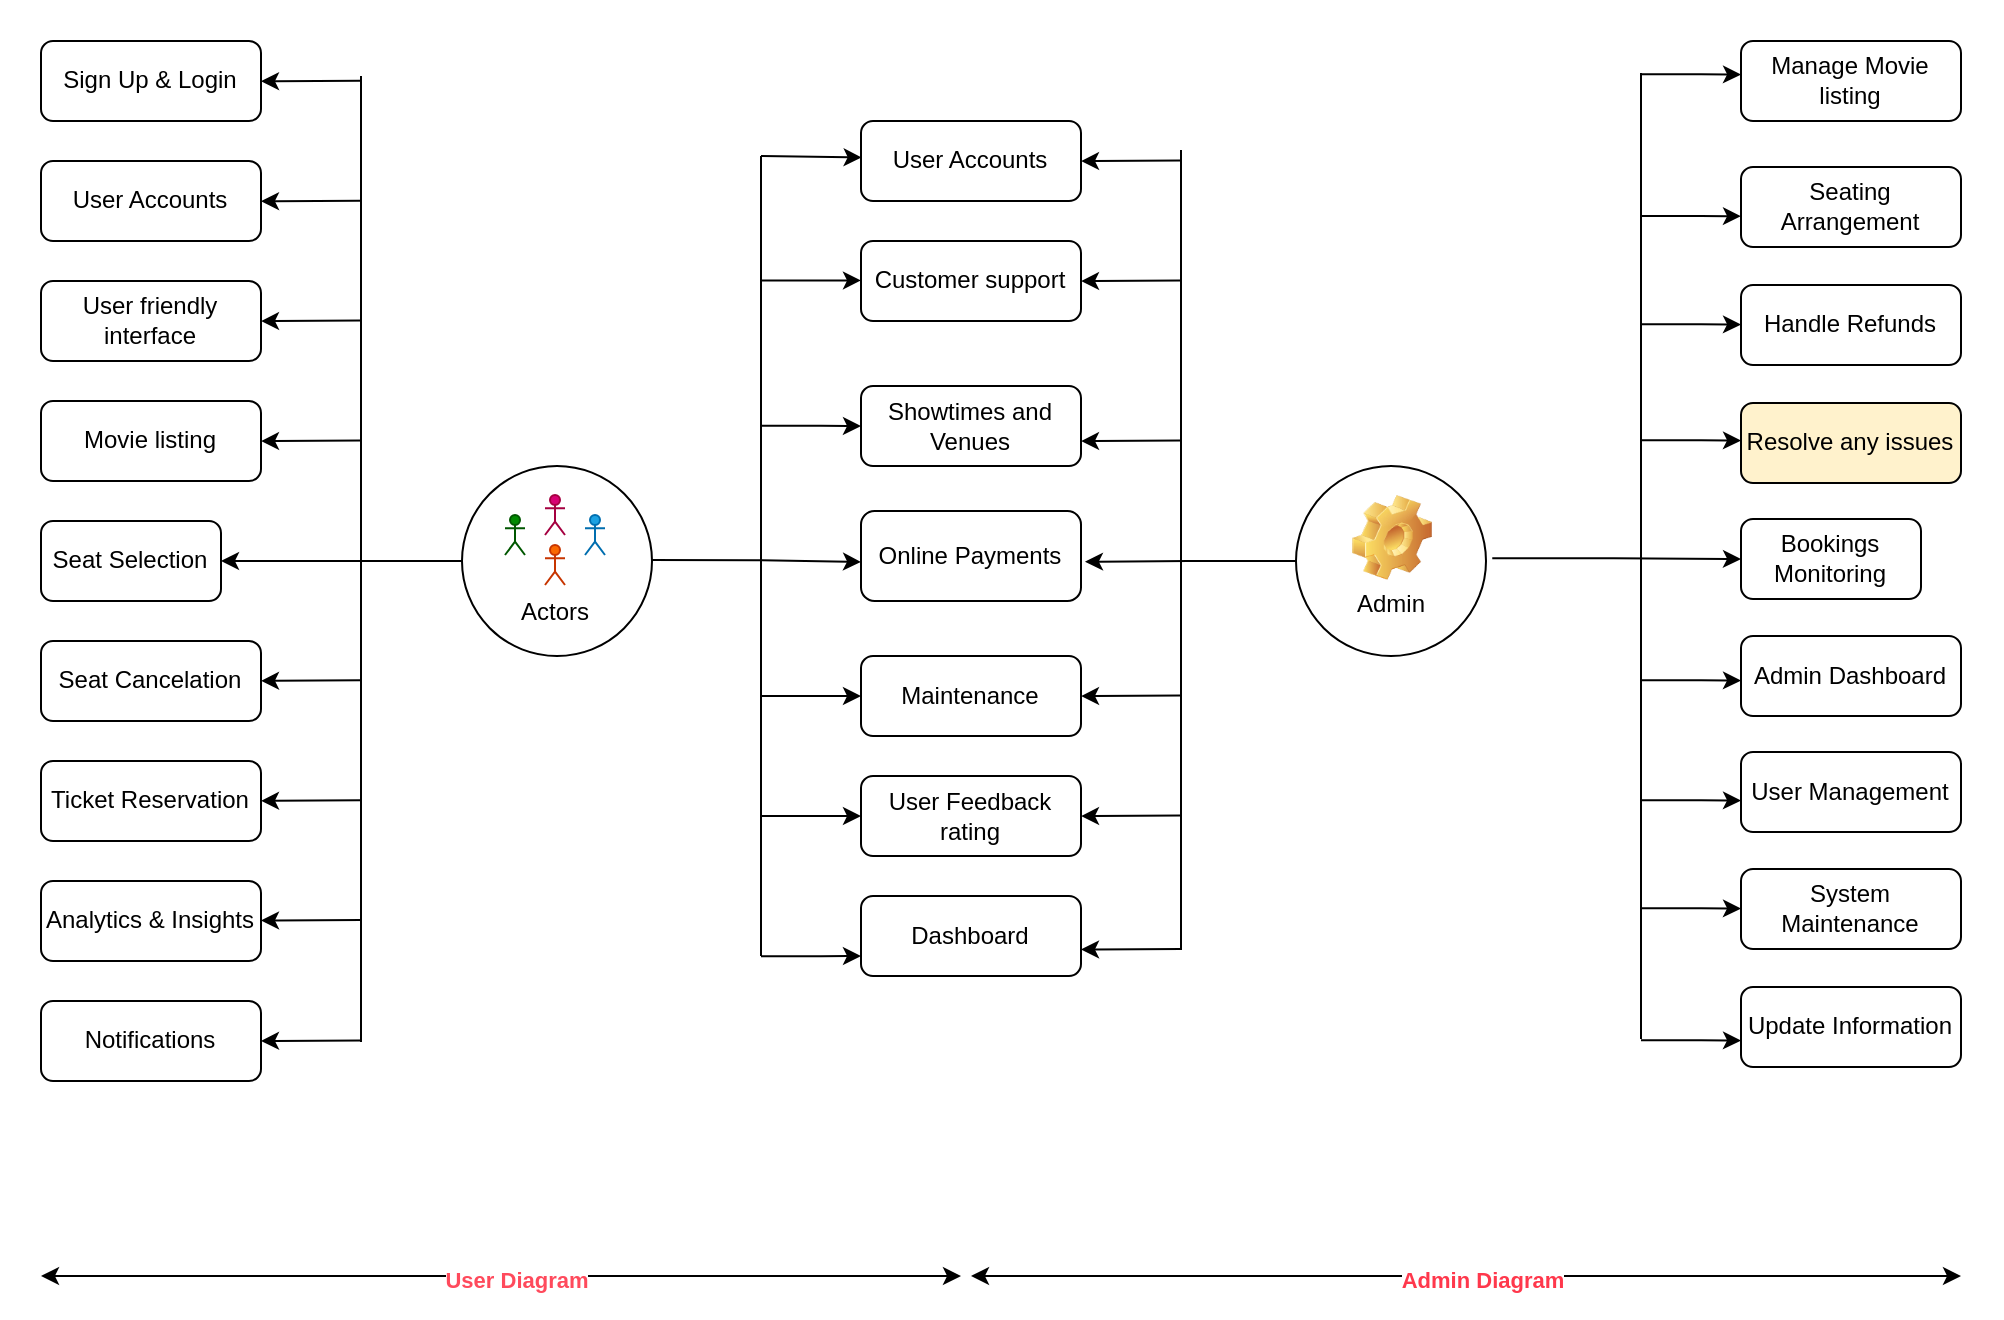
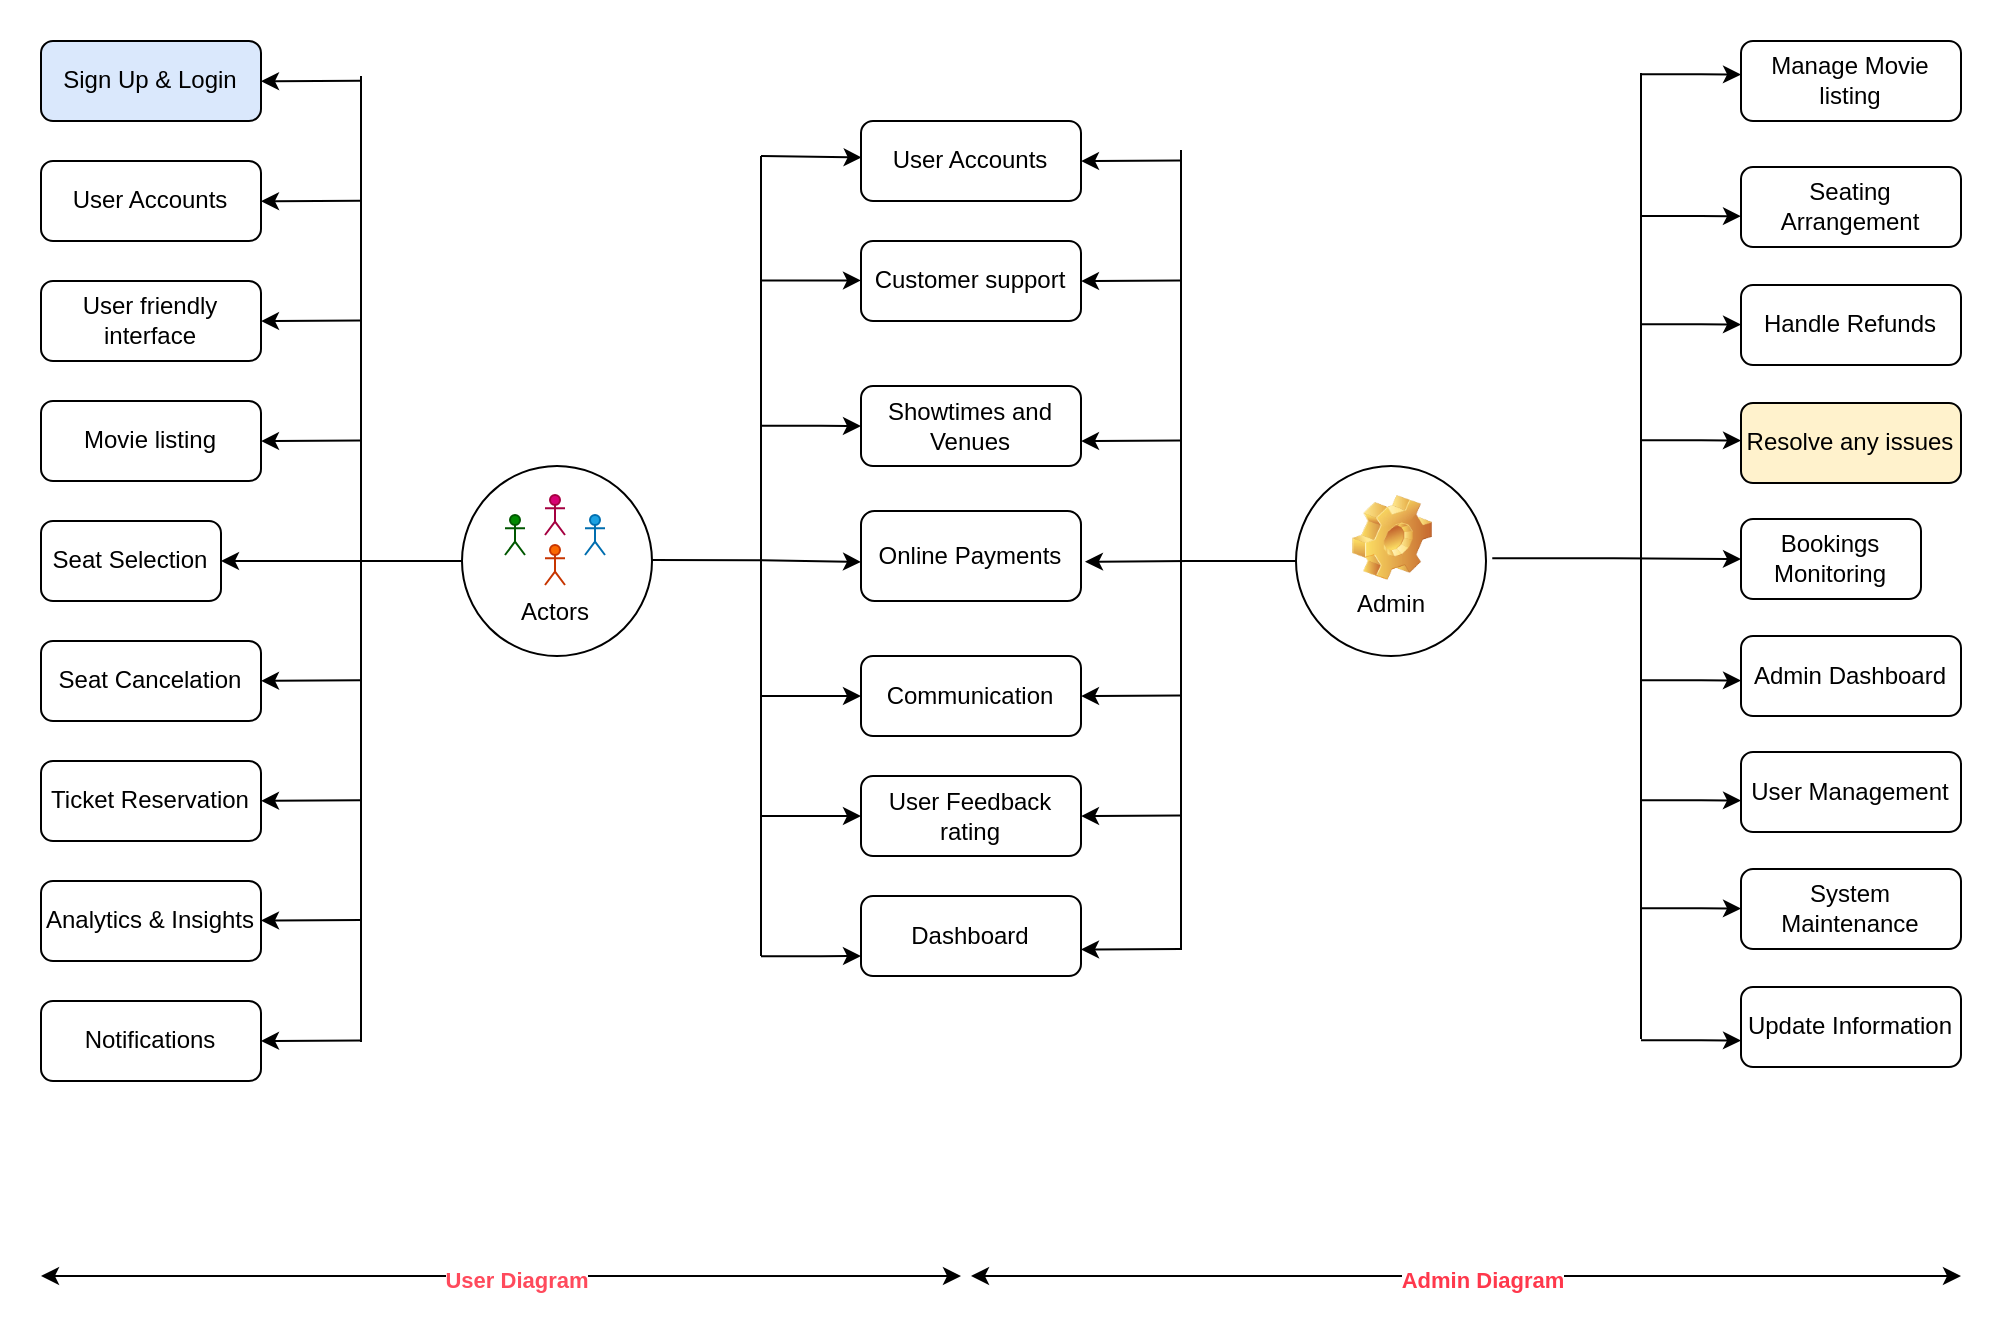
node "Sign Up & Login": fillcolor #ffffff -> #dae8fc
node "Maintenance": label "Maintenance" -> "Communication"
